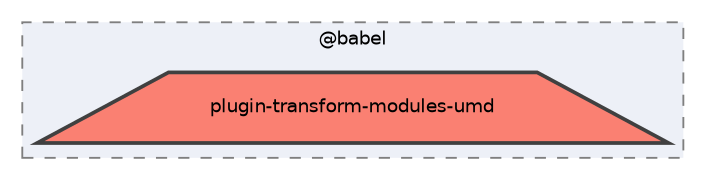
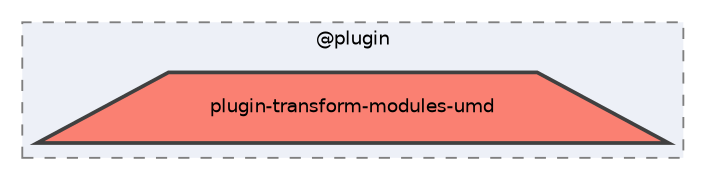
cluster "@babel": label "@babel" -> "@plugin"
